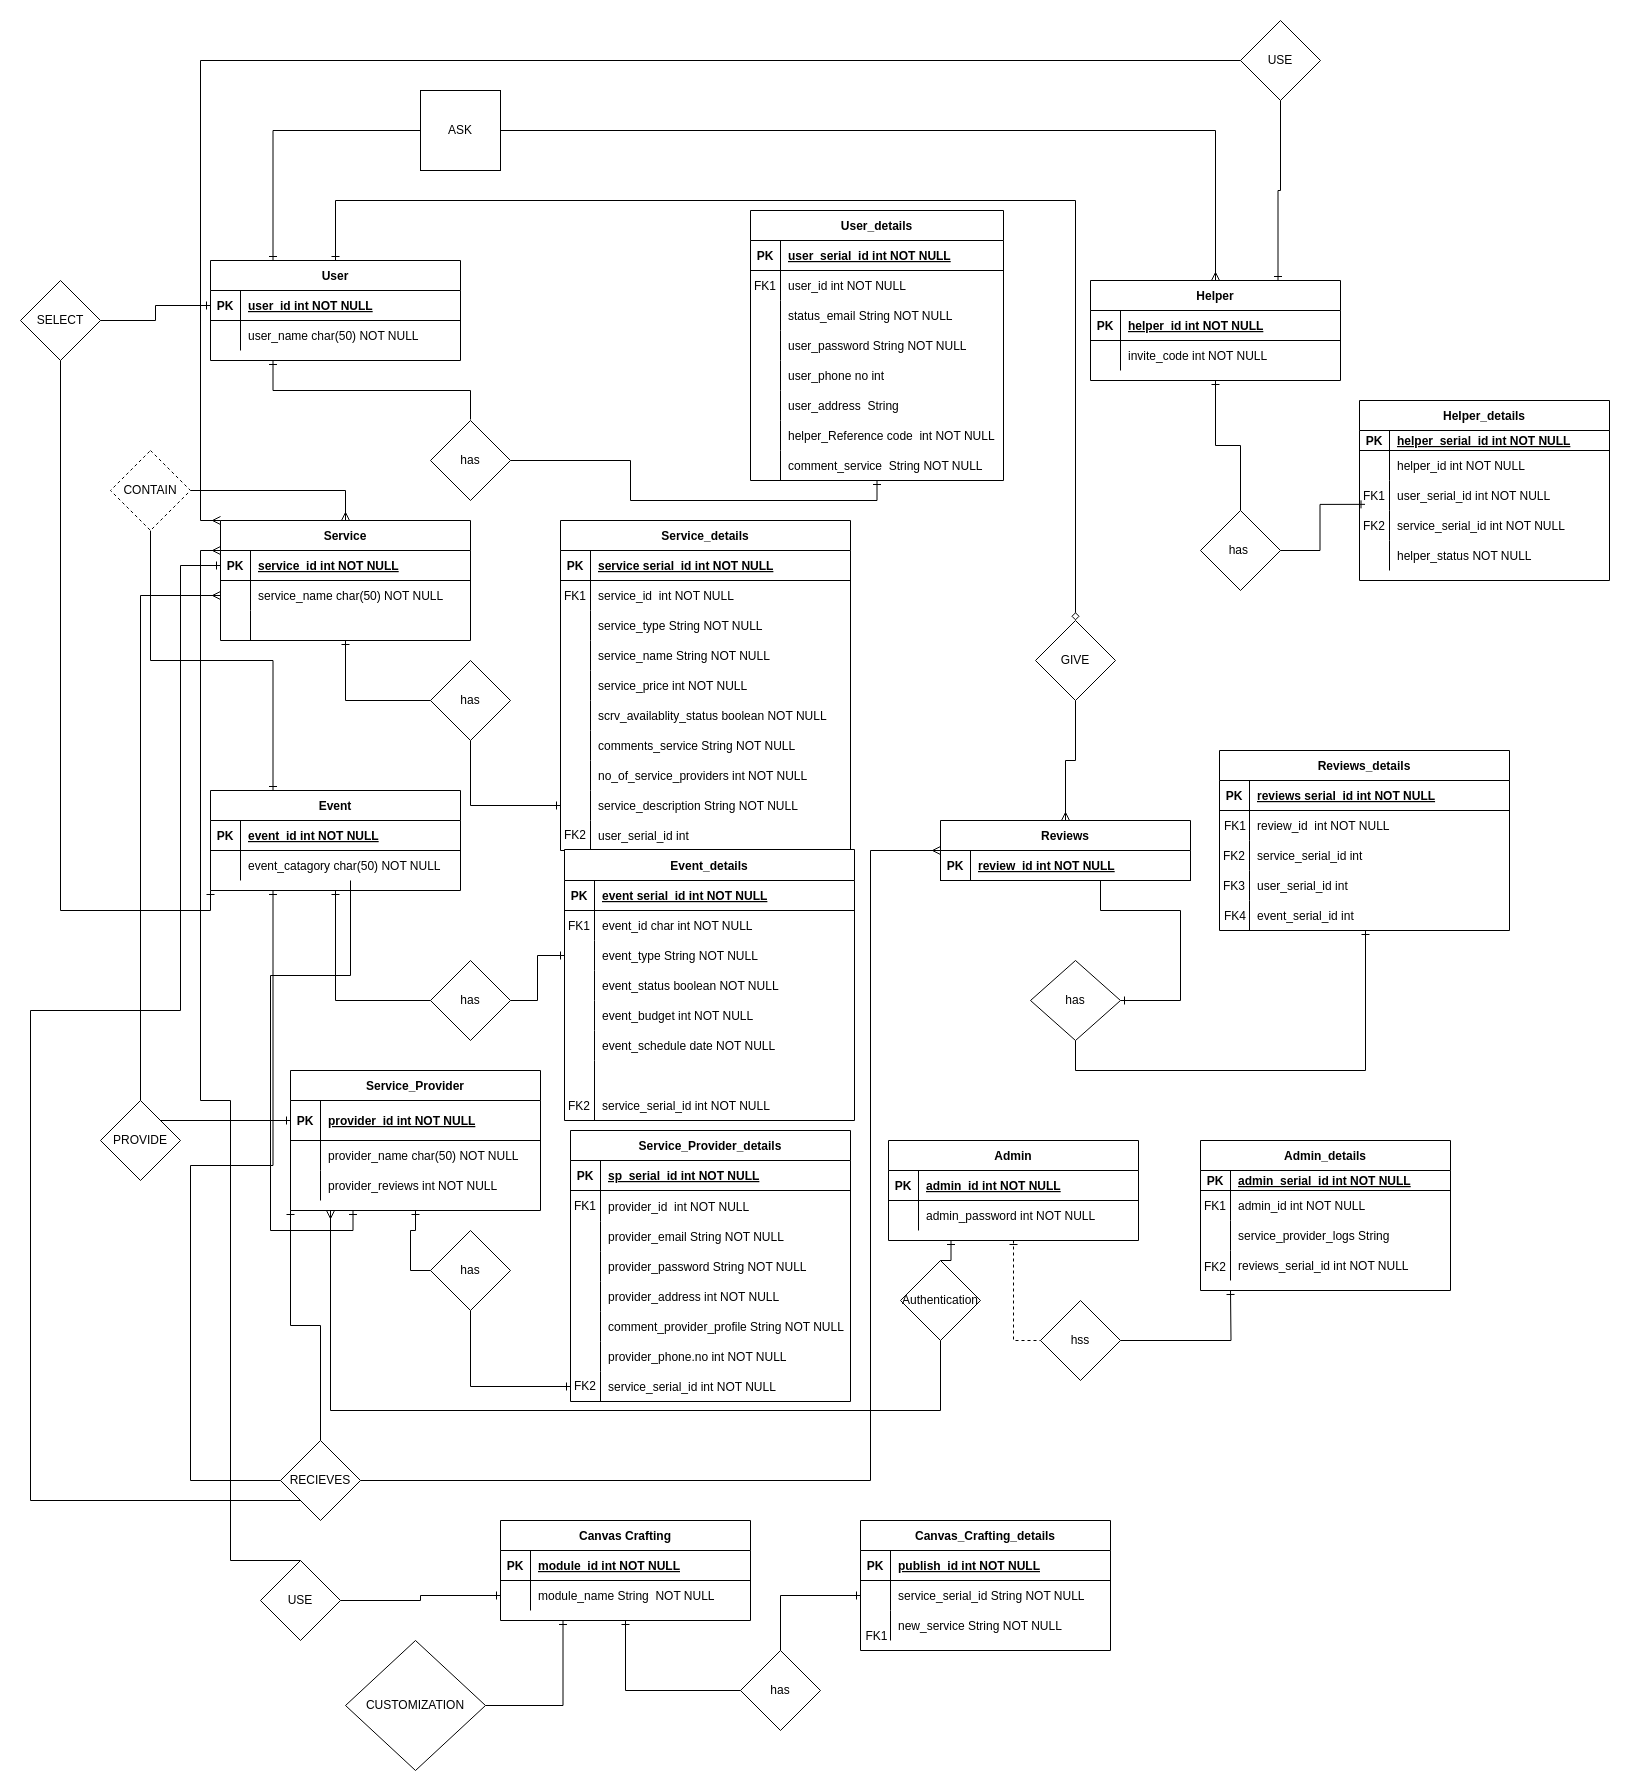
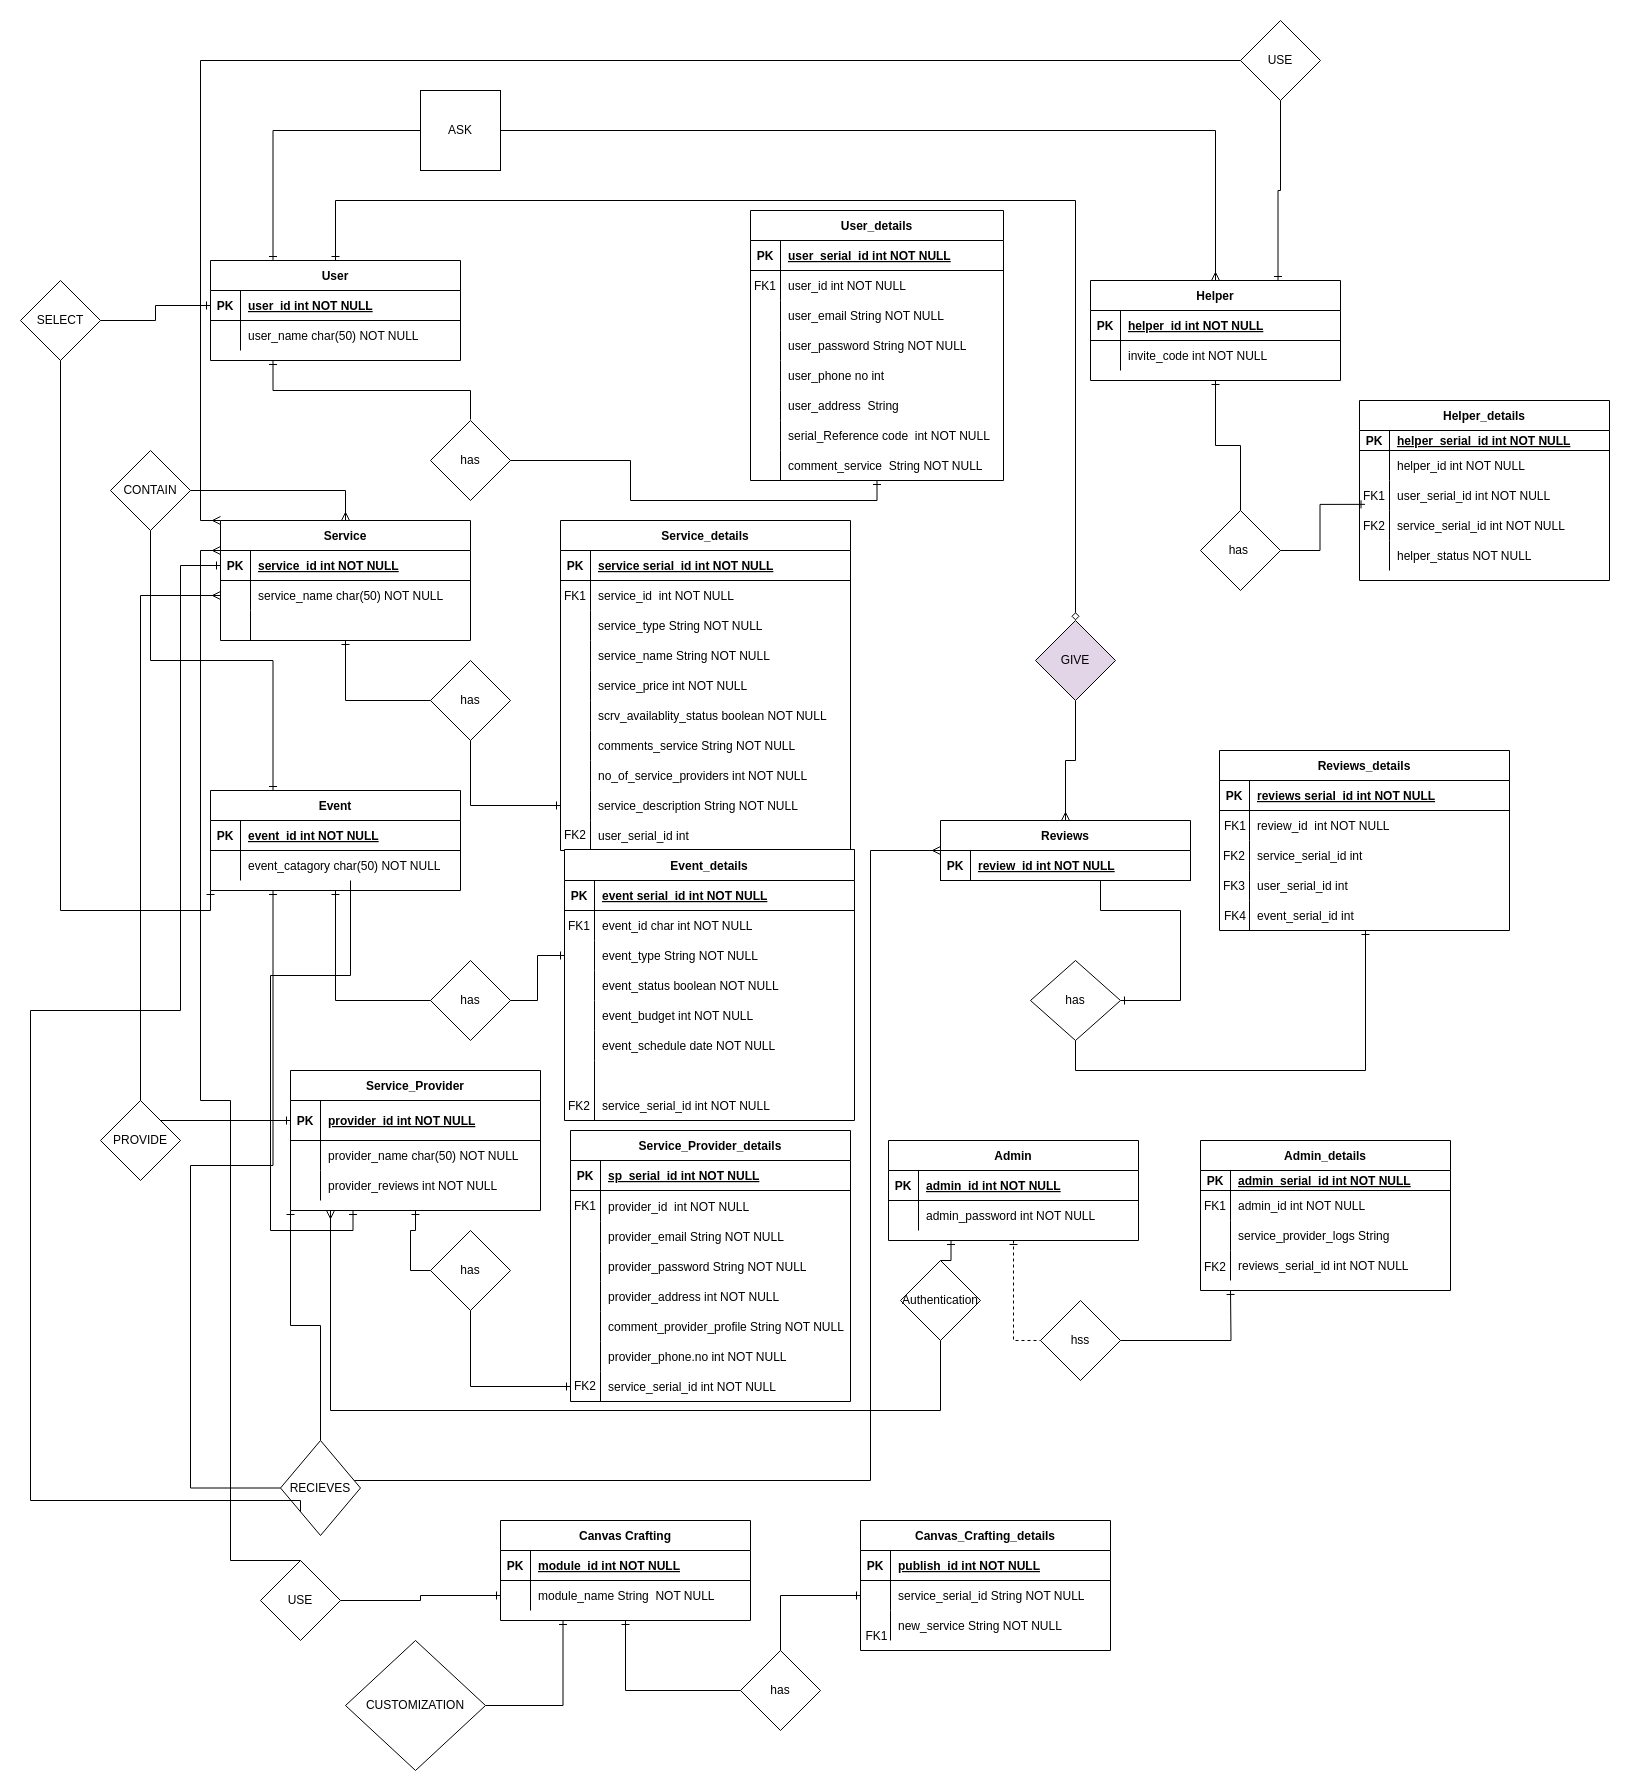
node "status_email String NOT NULL": label "status_email String NOT NULL" -> "user_email String NOT NULL"
node "helper_Reference code int NOT NULL": label "helper_Reference code int NOT NULL" -> "serial_Reference code int NOT NULL"
node "CONTAIN": style dashed -> solid
node "GIVE": fillcolor #ffffff -> #e1d5e7
node "RECIEVES": size 80x80 -> 80x95
